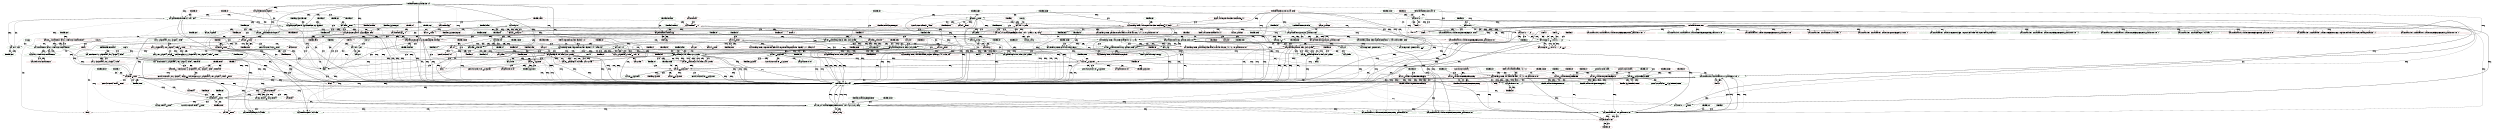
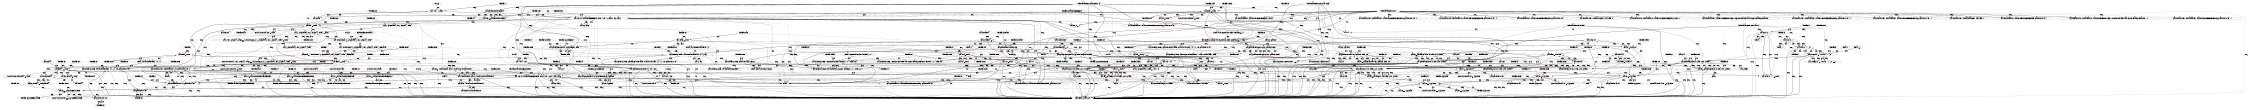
node "(MethodParameterIn,strerror char *mech)": label "(MethodParameterIn,strerror char *mech)" -> "(MethodParameterIn,const char *mech)"
edge "(Call,hostname[0])" -> "(Call,hostname[0] = '0')": label "AST: " -> "DDG: "
edge "(Call,hostname[255])" -> "(Call,out != NULL)": now "(Call,*out = NULL)" -> "(Call,out != NULL)"
edge "(MethodParameterIn,sx_t s)" -> "(Call,_sx_sasl_success(s, buf, buflen))": style dashed -> bold
edge "(Call,gsasl_property_set(sd, GSASL_SERVICE, ctx->appname))" -> "(Call,gsasl_property_set(sd, GSASL_REALM, realm))": now "(Call,gsasl_property_set(sd, GSASL_SERVICE, ctx->appname))" -> "(ControlStructure,if(!sd))"
edge "(Identifier,GSASL_HOSTNAME)" -> "(Call,gsasl_property_set(sd, GSASL_HOSTNAME, hostname))": reversed
edge "(Call,(void *) sd)" -> "1000411": reversed
edge "(MethodReturn,static void)" -> "(Call,strdup(ext_id[i]))": reversed
